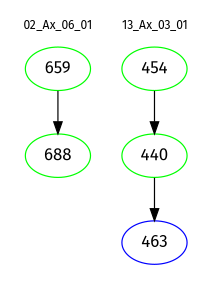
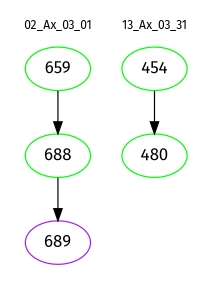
cluster "02_Ax_06_01": label "02_Ax_06_01" -> "02_Ax_03_01"
cluster "13_Ax_03_01": label "13_Ax_03_01" -> "13_Ax_03_31"
node "440": label "440" -> "480"
node "689": added
node "463": removed
